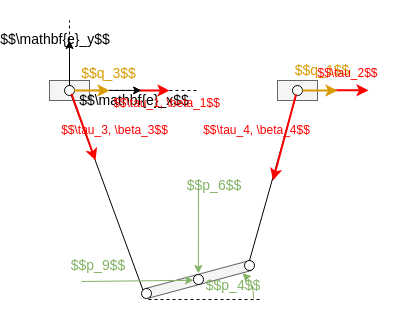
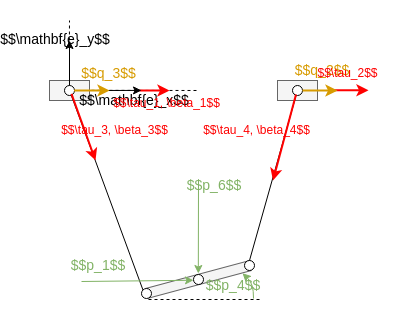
node "$$q_1$$": label "$$q_1$$" -> "$$q_2$$"
node "$$p_9$$": label "$$p_9$$" -> "$$p_1$$"
